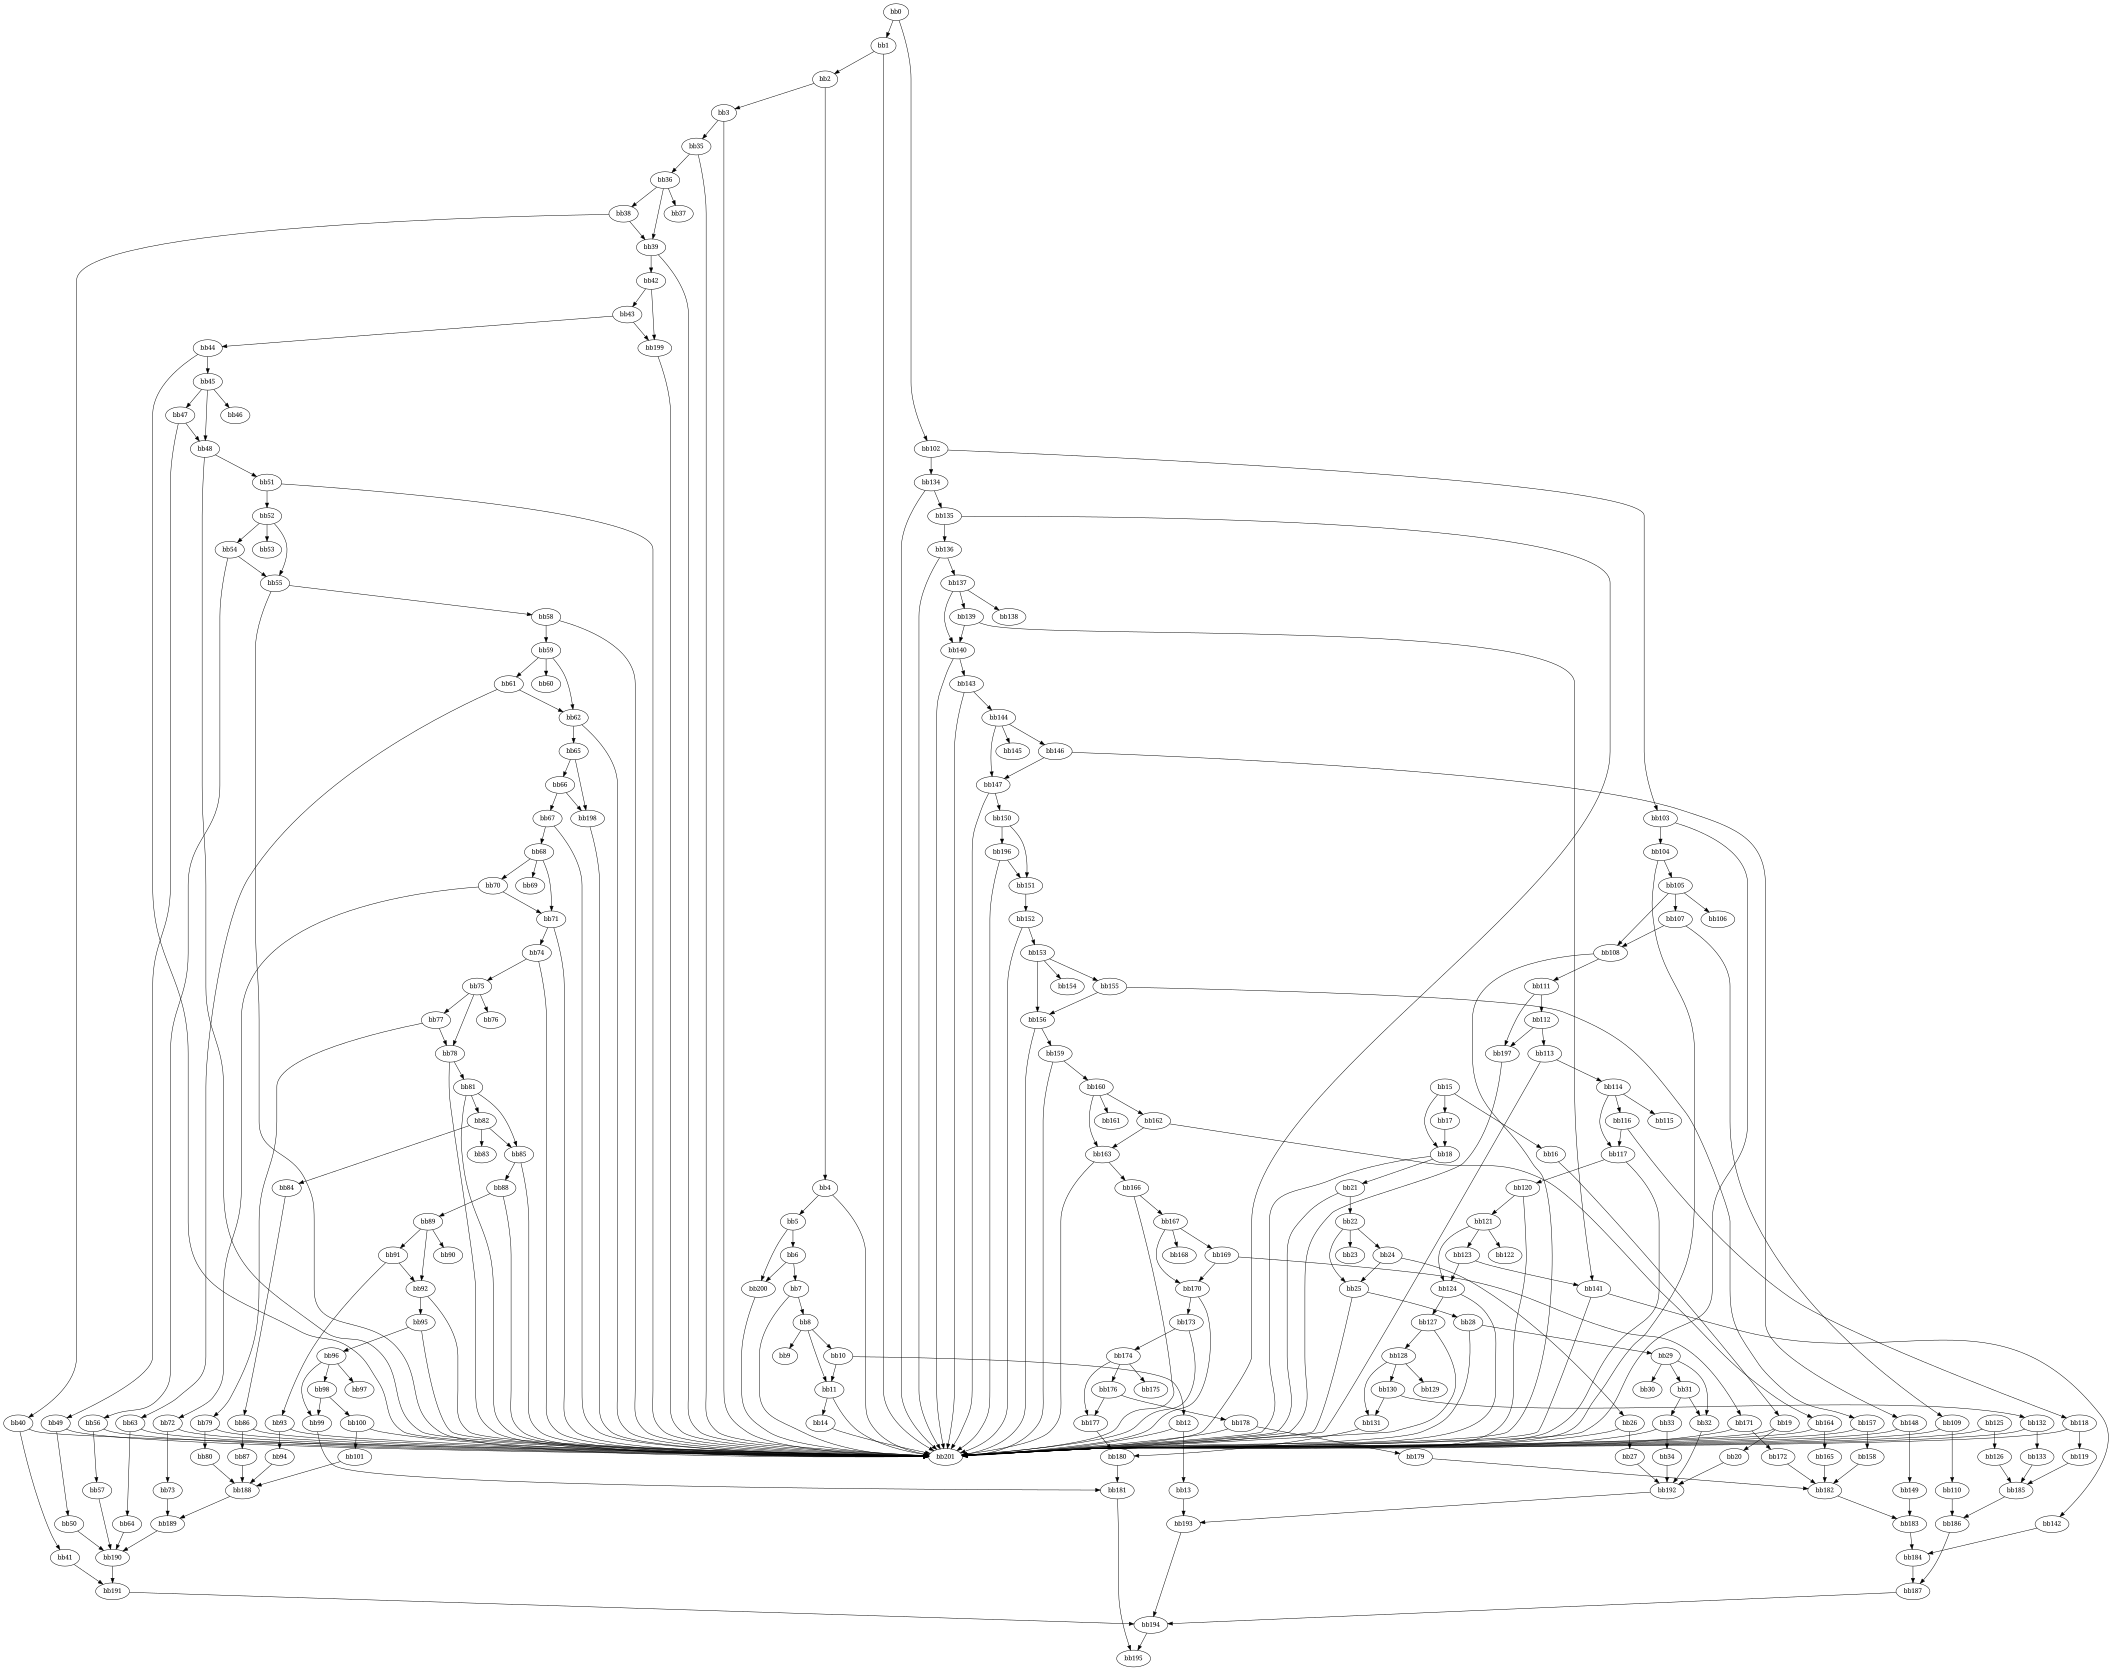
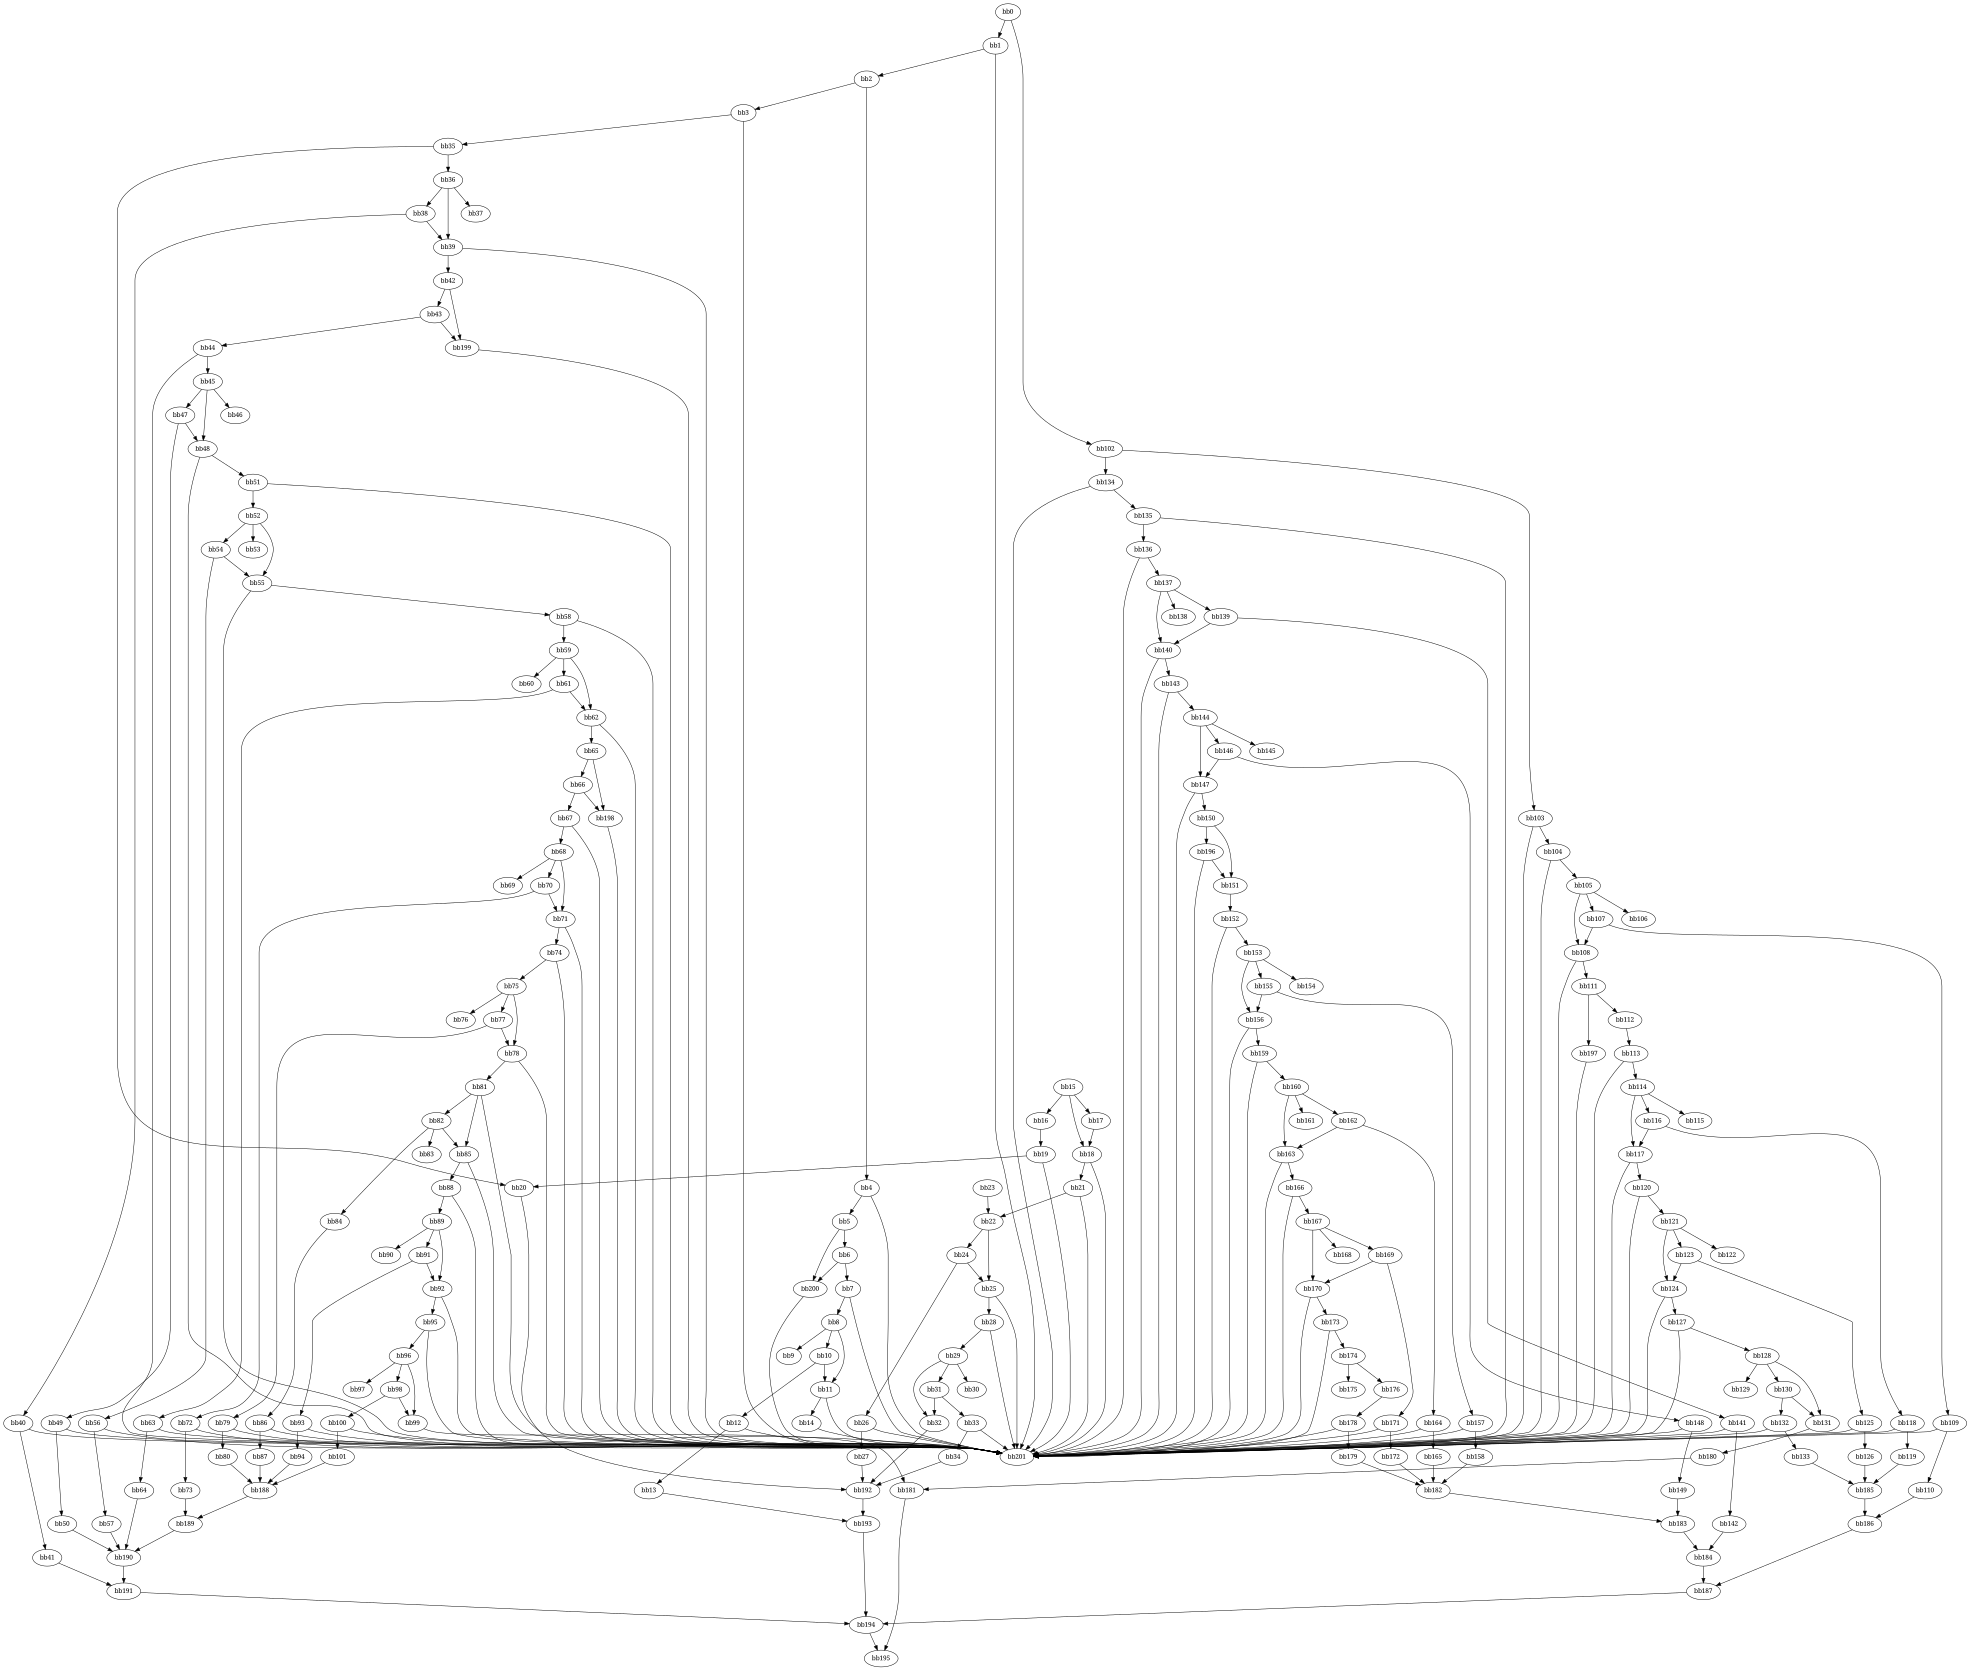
edge "bb35" -> "bb201": now "bb35" -> "bb20"
edge "bb112" -> "bb197": removed
edge "bb22" -> "bb23": reversed
edge "bb123" -> "bb141": now "bb123" -> "bb125"
node "bb177": removed
